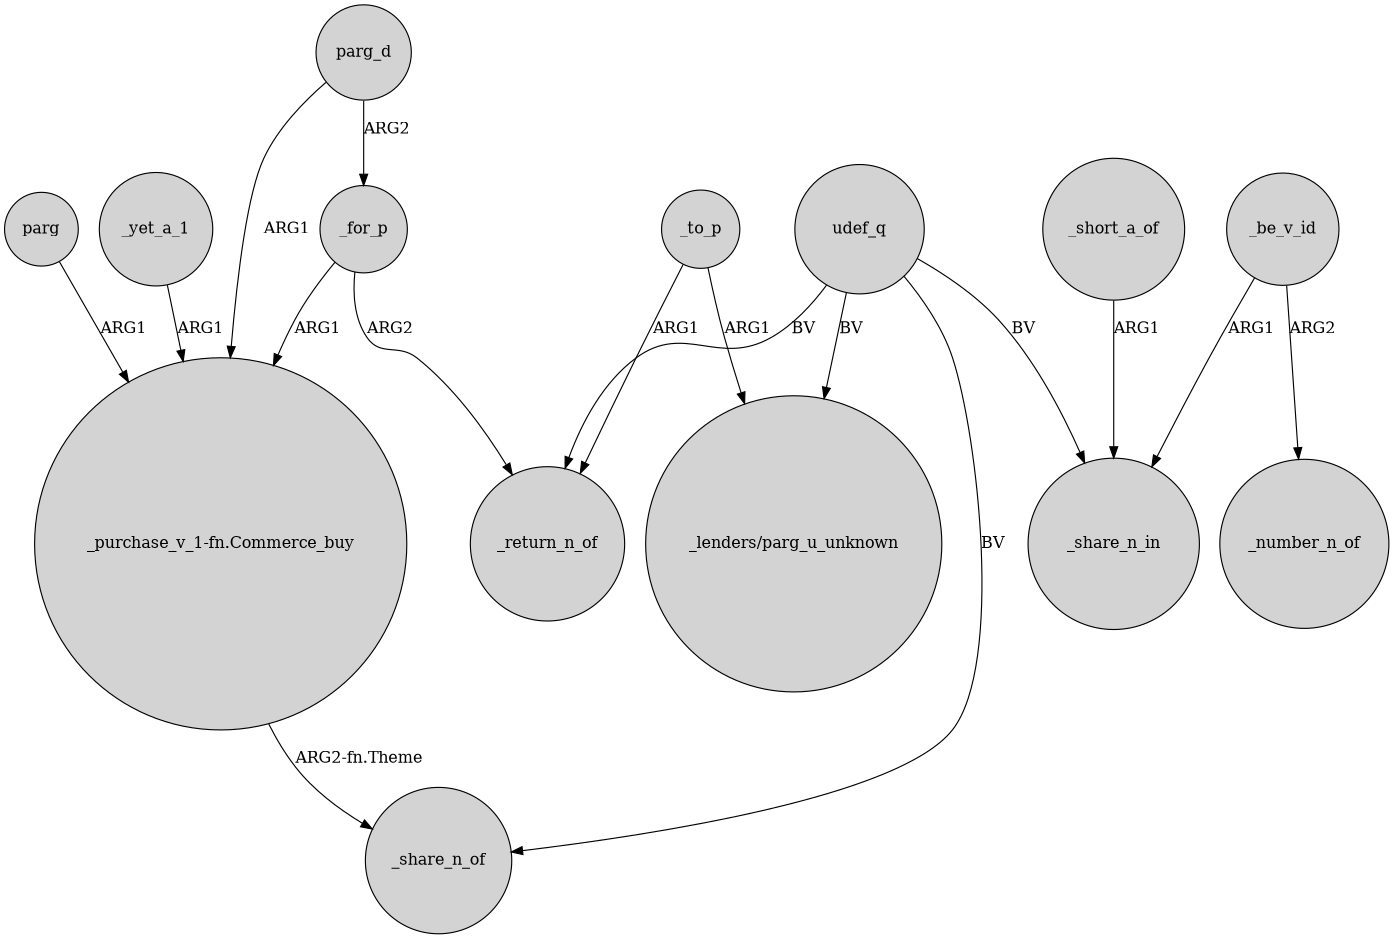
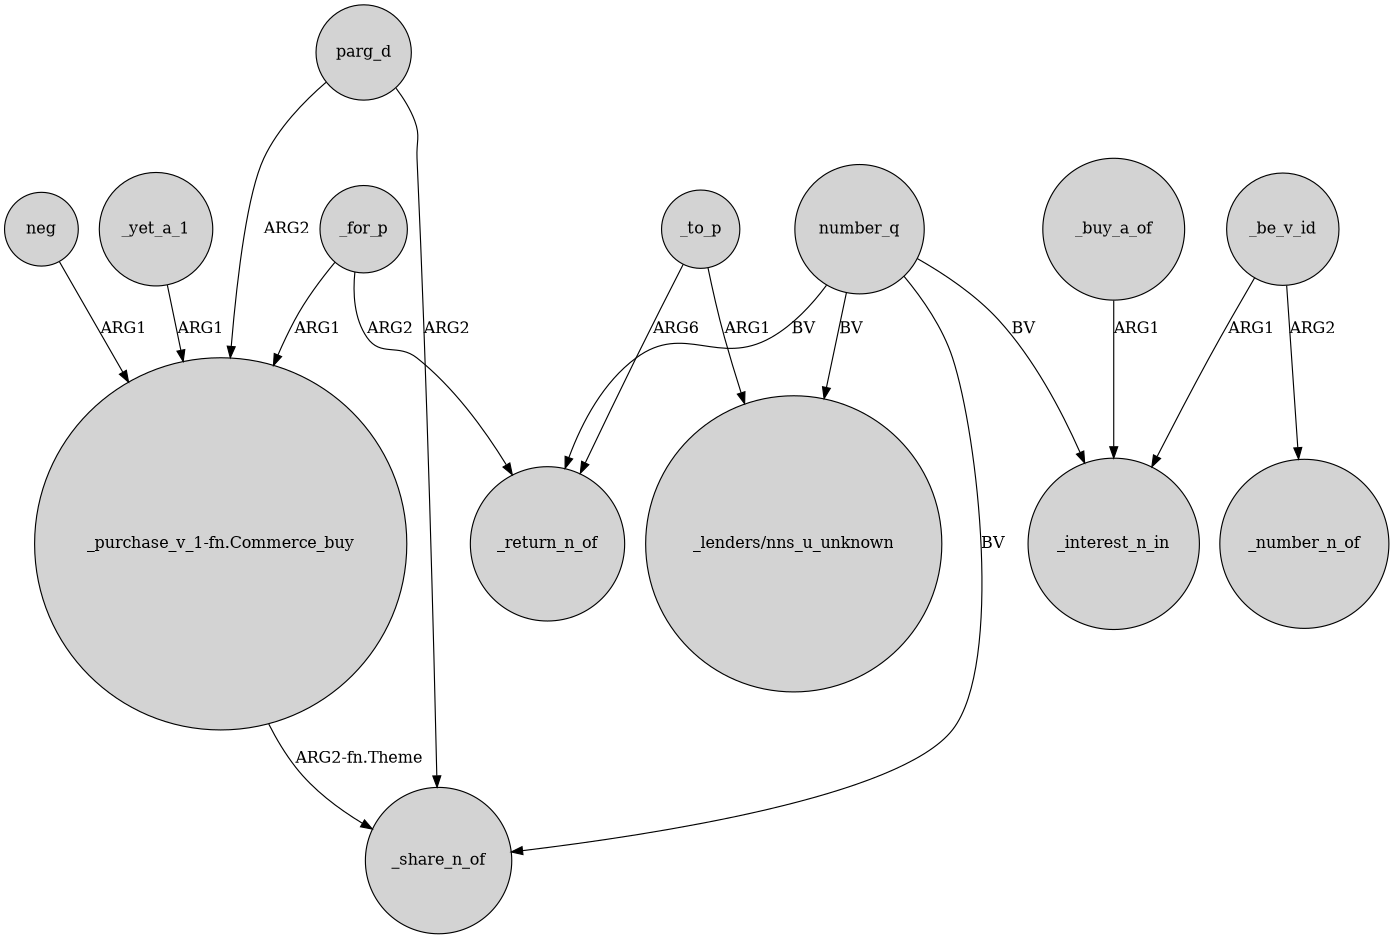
edge "parg_d" -> "_for_p": now "parg_d" -> "_share_n_of"
node "parg": label "parg" -> "neg"
edge "parg_d" -> "_purchase_v_1-fn.Commerce_buy": label "ARG1" -> "ARG2"
node "udef_q": label "udef_q" -> "number_q"
node "_short_a_of": label "_short_a_of" -> "_buy_a_of"
edge "_to_p" -> "_return_n_of": label "ARG1" -> "ARG6"
node "_lenders/parg_u_unknown": label "_lenders/parg_u_unknown" -> "_lenders/nns_u_unknown"
node "_share_n_in": label "_share_n_in" -> "_interest_n_in"
